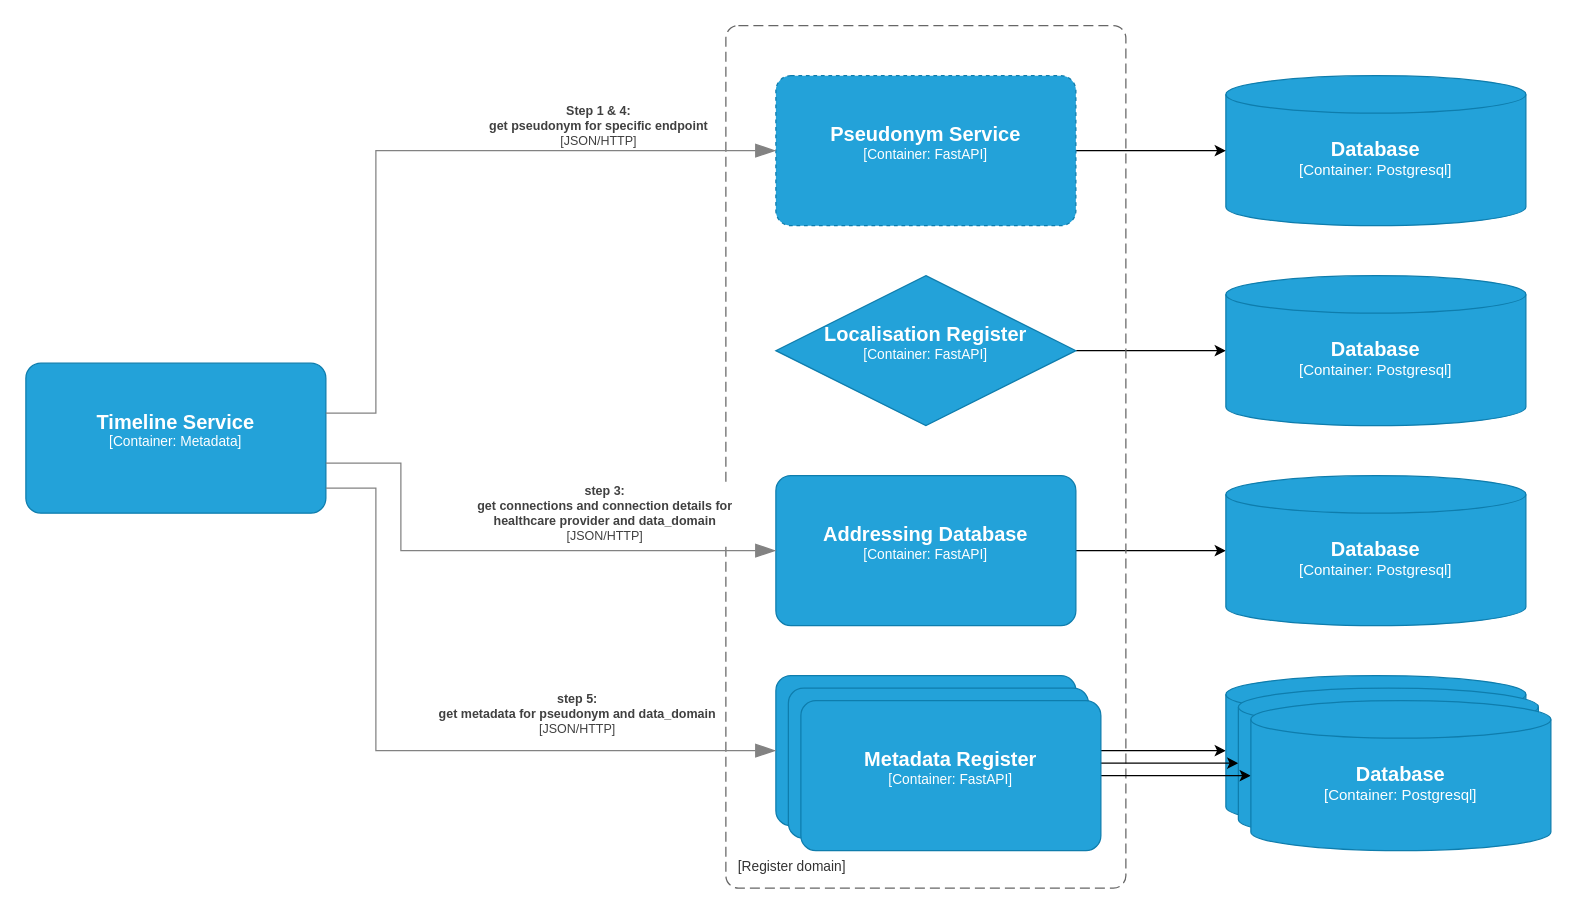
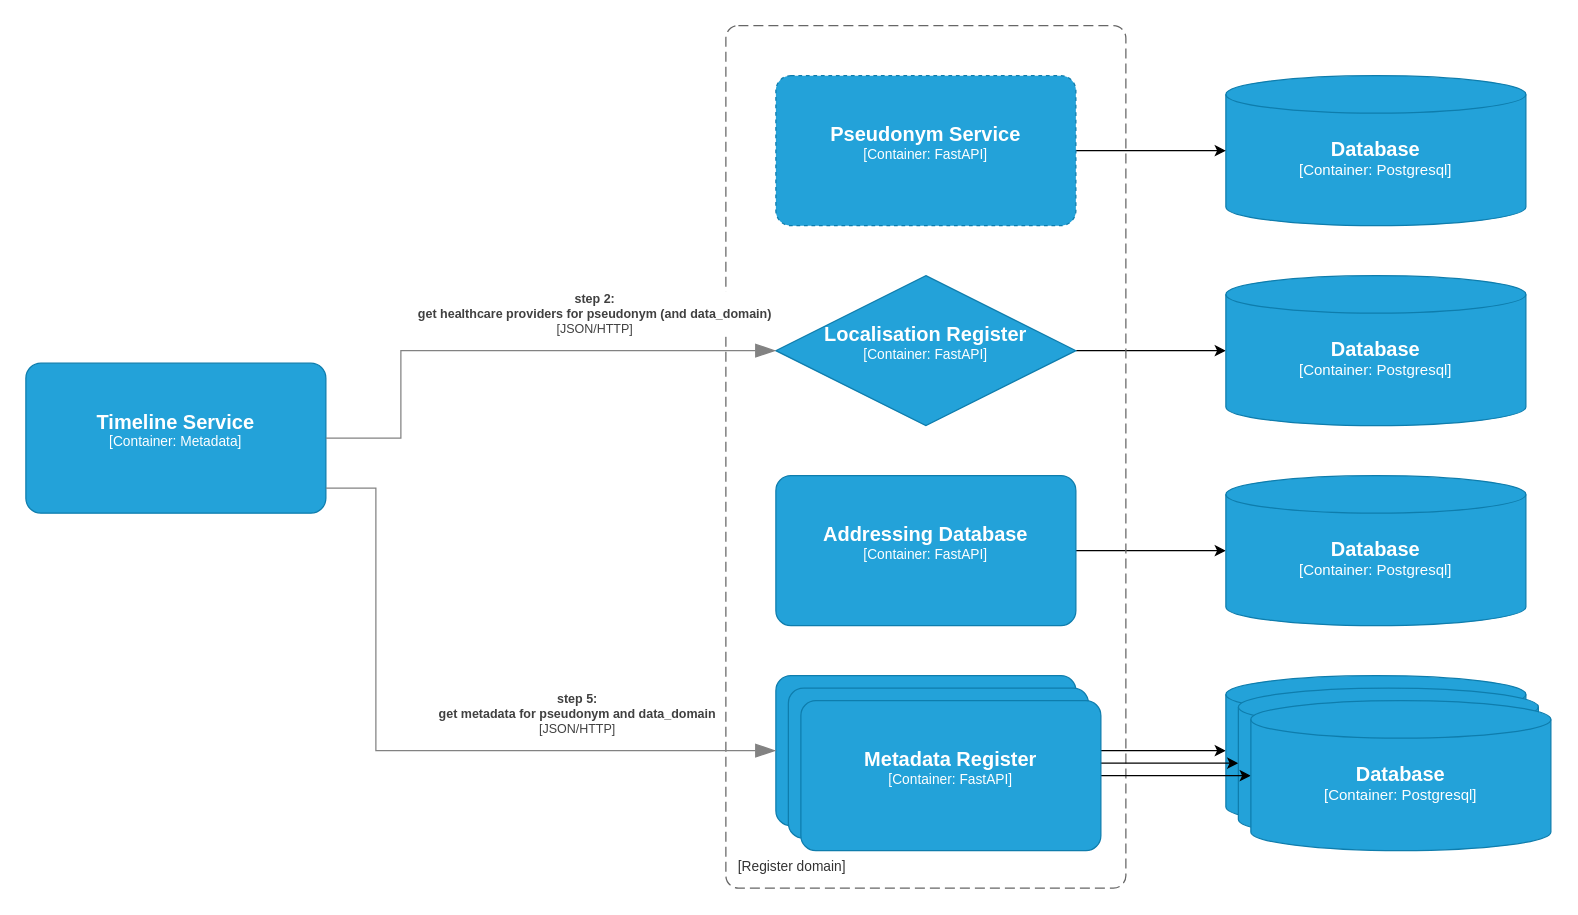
edge "Timeline Service [Container: Metadata]" -> "Pseudonym Service [Container: FastAPI]": removed, label "Step 1 & 4: get pseudonym for specific endpoint [JSON/HTTP]"
edge "Timeline Service [Container: Metadata]" -> "Localisation Register [Container: FastAPI]": added, label "step 2: get healthcare providers for pseudonym (and data_domain) [JSON/HTTP]"
edge "Timeline Service [Container: Metadata]" -> "Addressing Database [Container: FastAPI]": removed, label "step 3: get connections and connection details for healthcare provider and data_domain [JSON/HTTP]"
